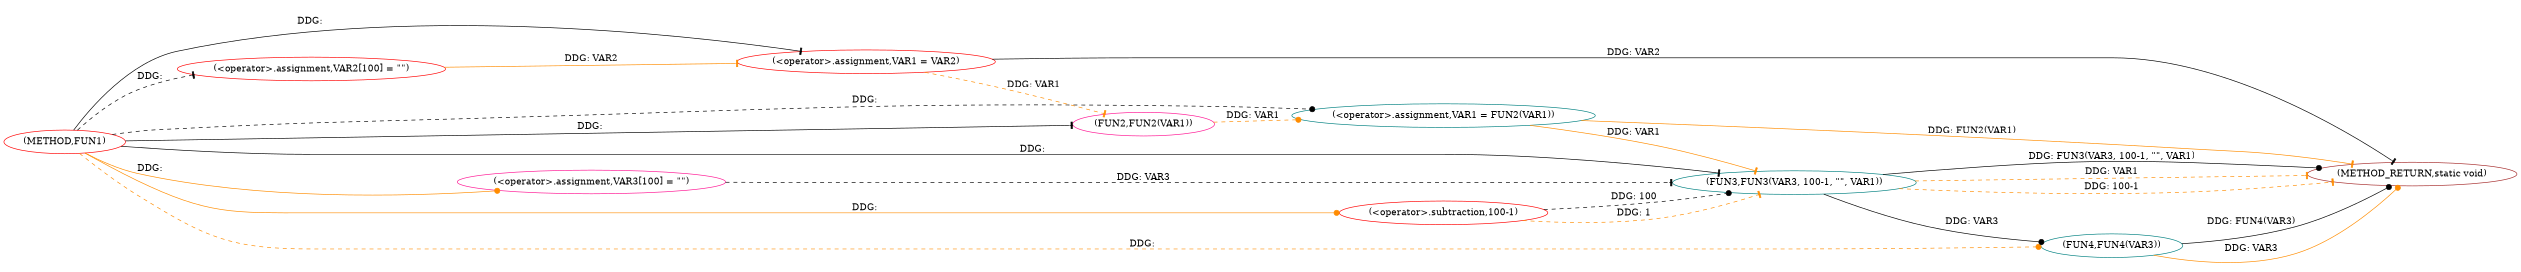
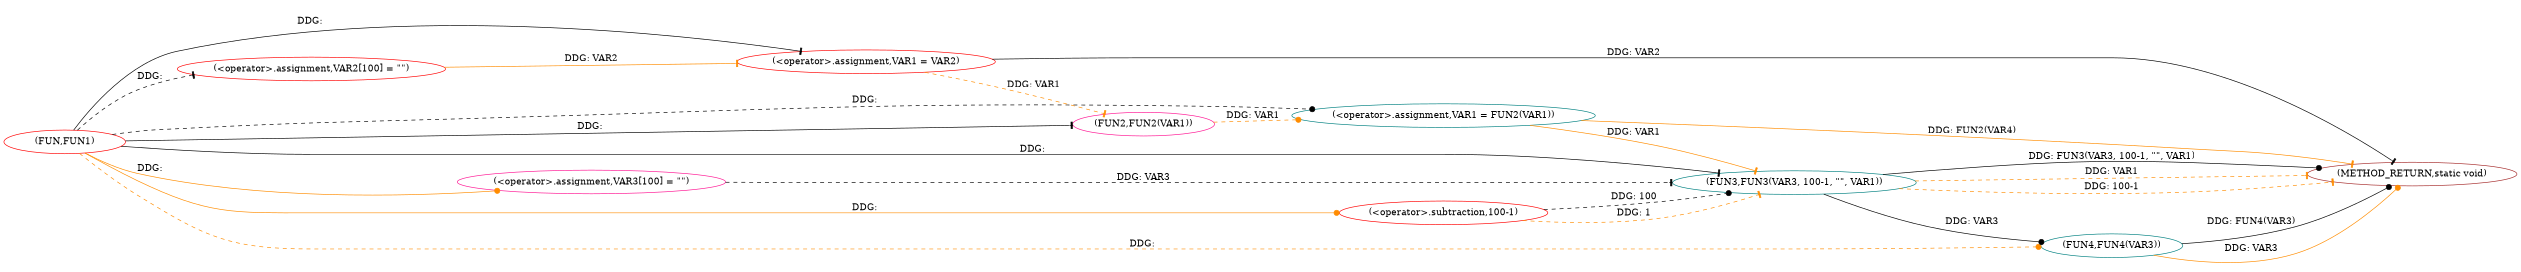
edge "(<operator>.assignment,VAR1 = FUN2(VAR1))" -> "(METHOD_RETURN,static void)": label "DDG: FUN2(VAR1)" -> "DDG: FUN2(VAR4)"
node "(METHOD,FUN1)": label "(METHOD,FUN1)" -> "(FUN,FUN1)"
